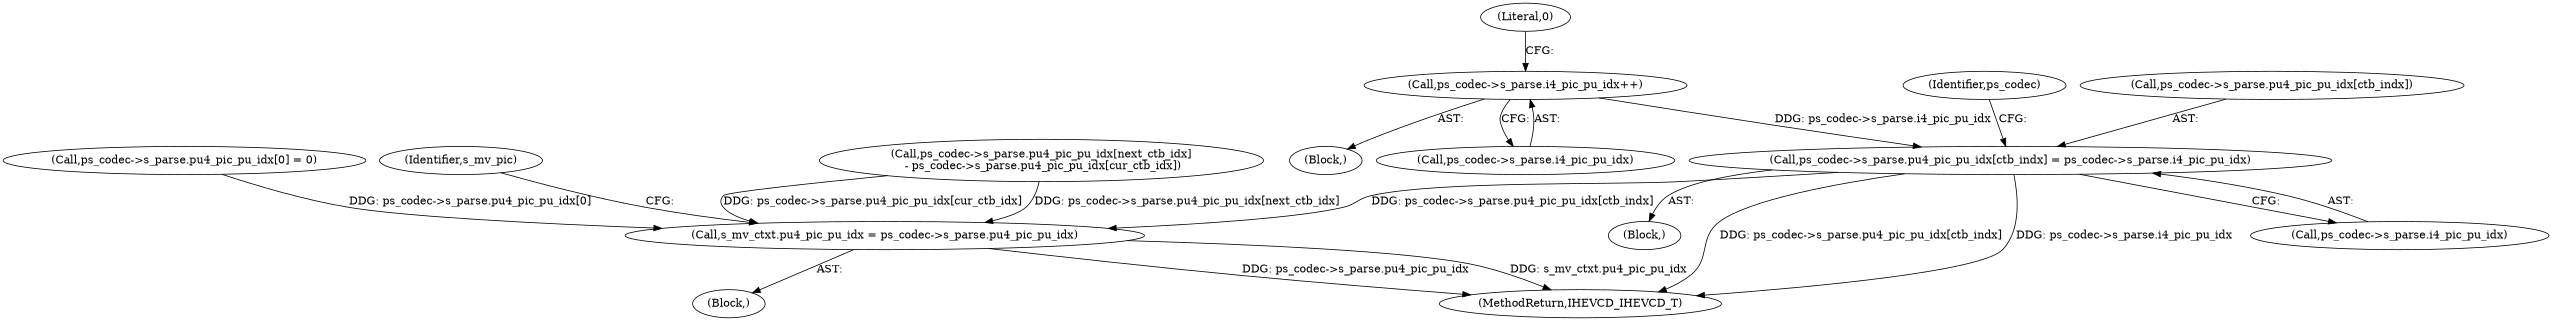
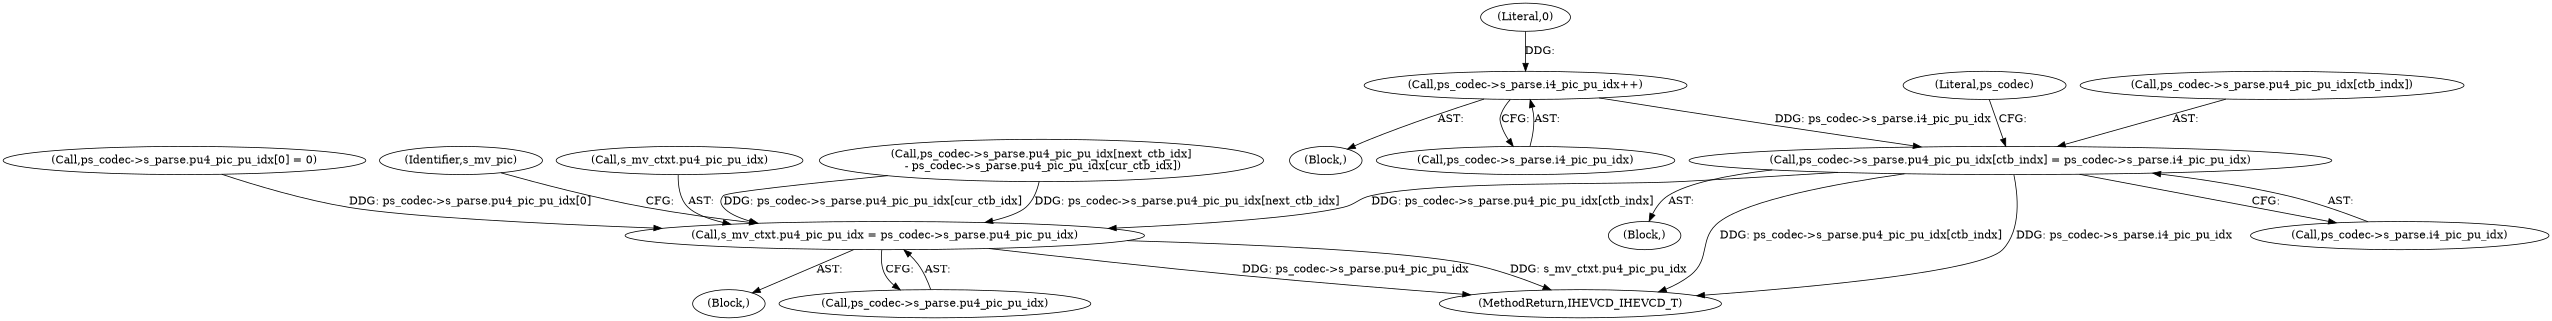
edge "(Literal,0)" -> "(Call,ps_codec->s_parse.i4_pic_pu_idx++)": label "CFG: " -> "DDG: "
node "(Identifier,ps_codec)": label "(Identifier,ps_codec)" -> "(Literal,ps_codec)"
node "(Call,s_mv_ctxt.pu4_pic_pu_idx)": added
node "(Call,ps_codec->s_parse.pu4_pic_pu_idx)": added
